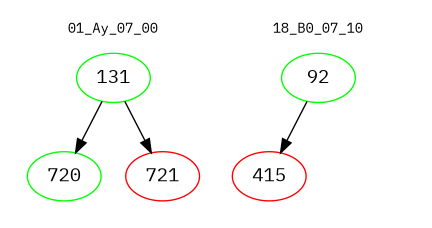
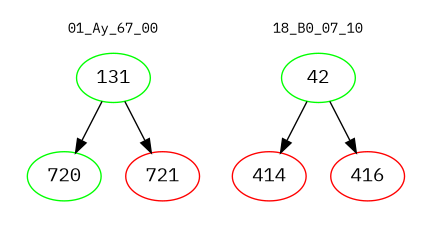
cluster "01_Ay_07_00": label "01_Ay_07_00" -> "01_Ay_67_00"
node "92": label "92" -> "42"
node "415": label "415" -> "414"
node "416": added
